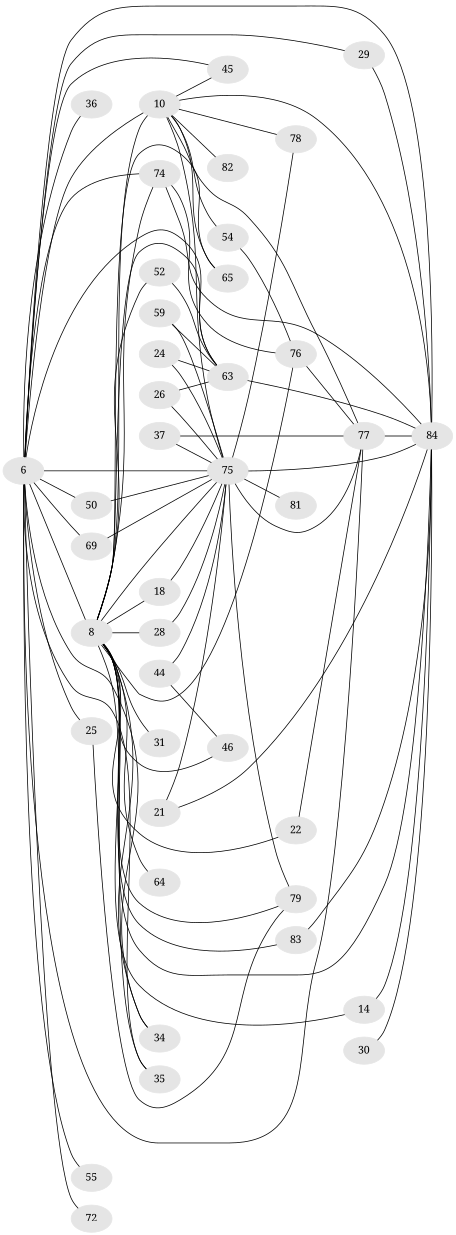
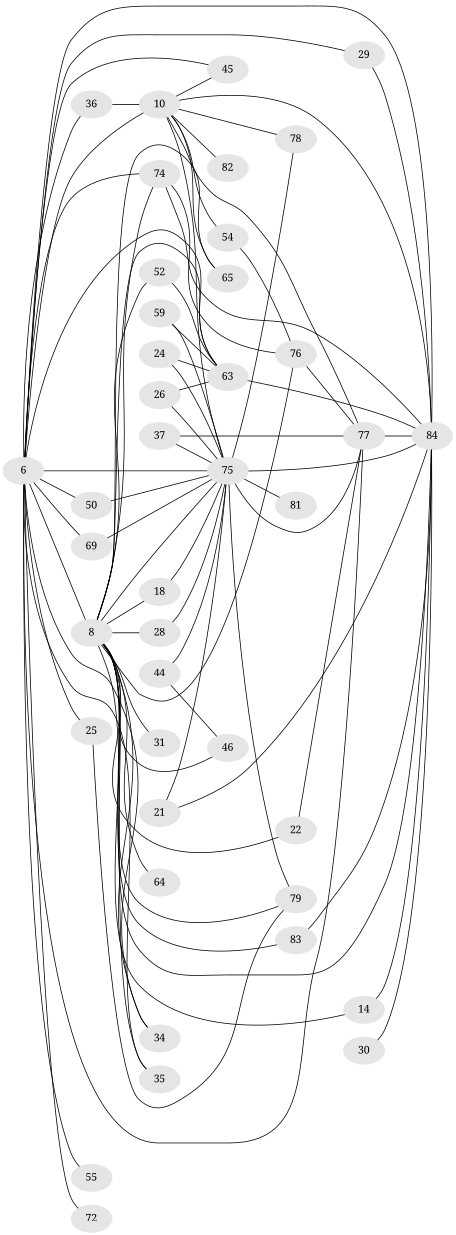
edge "10" -- "8": now "10" -- "36"
